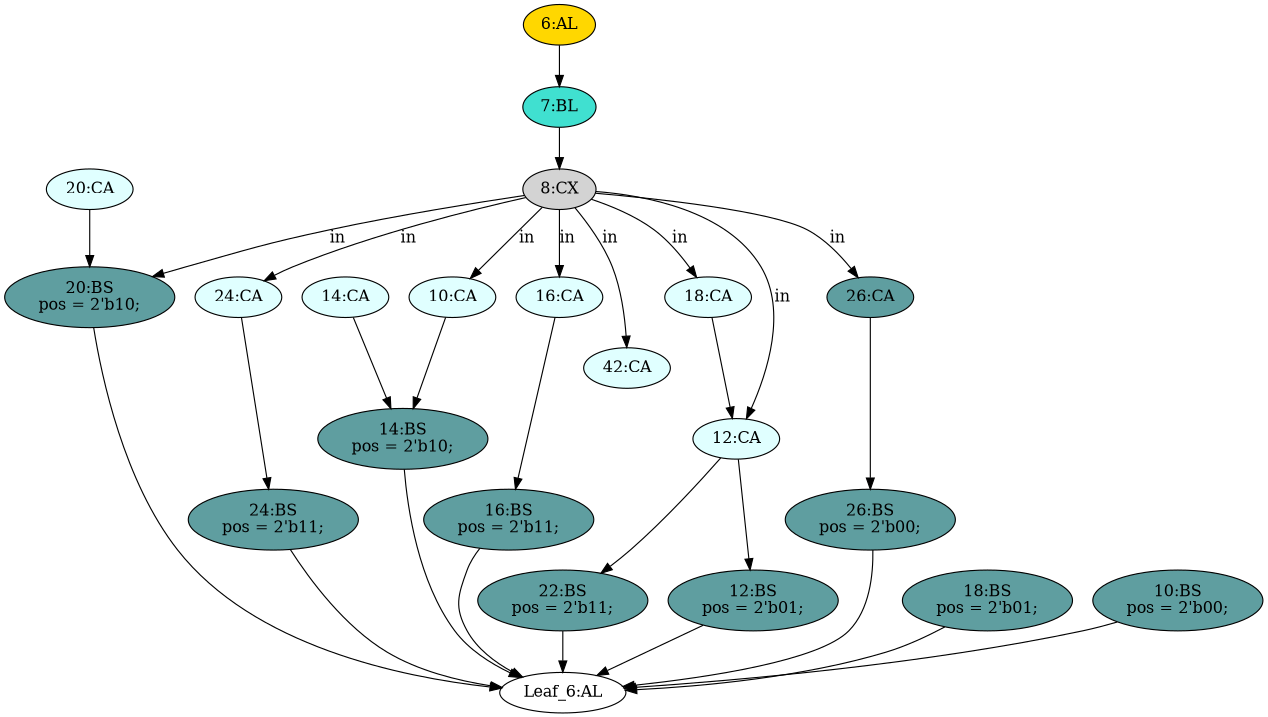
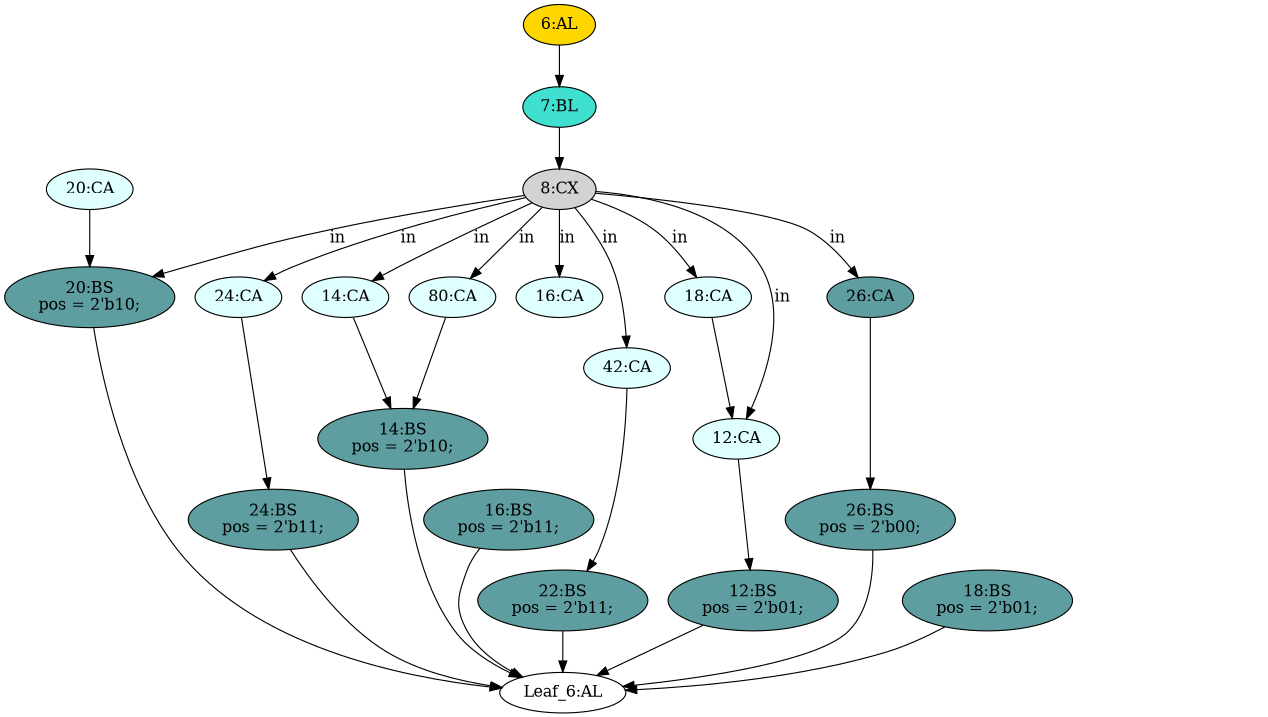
edge "8:CX" -> "14:CA": added, label "in"
node "10:CA": label "10:CA" -> "80:CA"
edge "16:CA" -> "16:BS pos = 2'b11;": removed
edge "12:CA" -> "22:BS pos = 2'b11;": now "42:CA" -> "22:BS pos = 2'b11;"
node "10:BS pos = 2'b00;": removed
